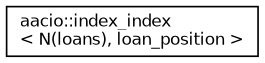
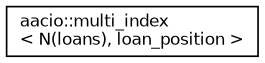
node "aacio::index_index < N(loans), loan_position >": label "aacio::index_index < N(loans), loan_position >" -> "aacio::multi_index < N(loans), loan_position >"
